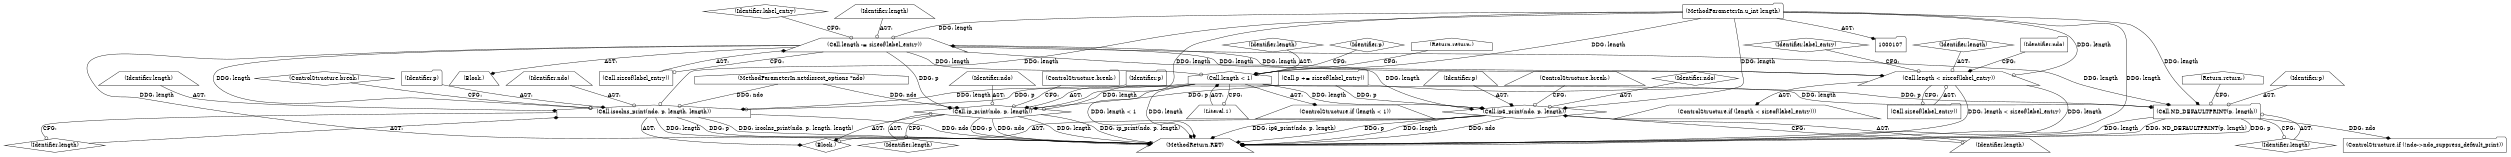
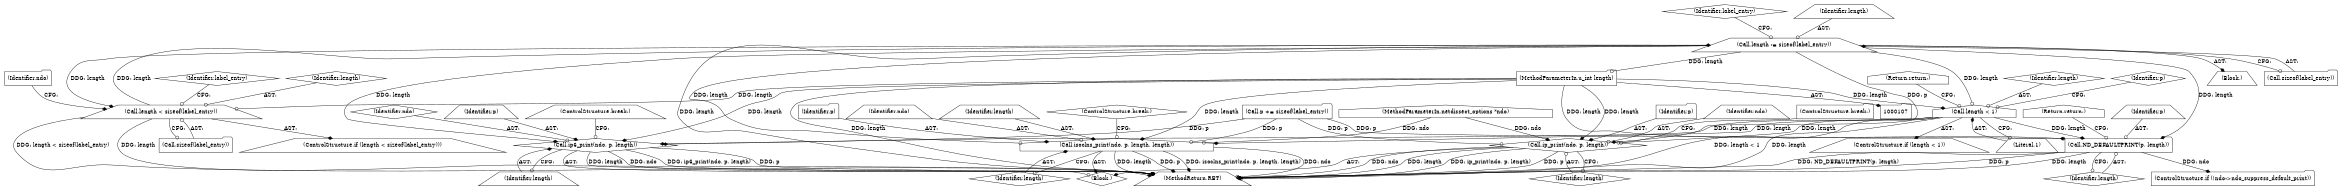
edge "(MethodParameterIn,u_int length)" -> "(Call,length -= sizeof(label_entry))": reversed
edge "(MethodParameterIn,u_int length)" -> "(Call,isoclns_print(ndo, p, length, length))": arrowhead odot -> diamond
